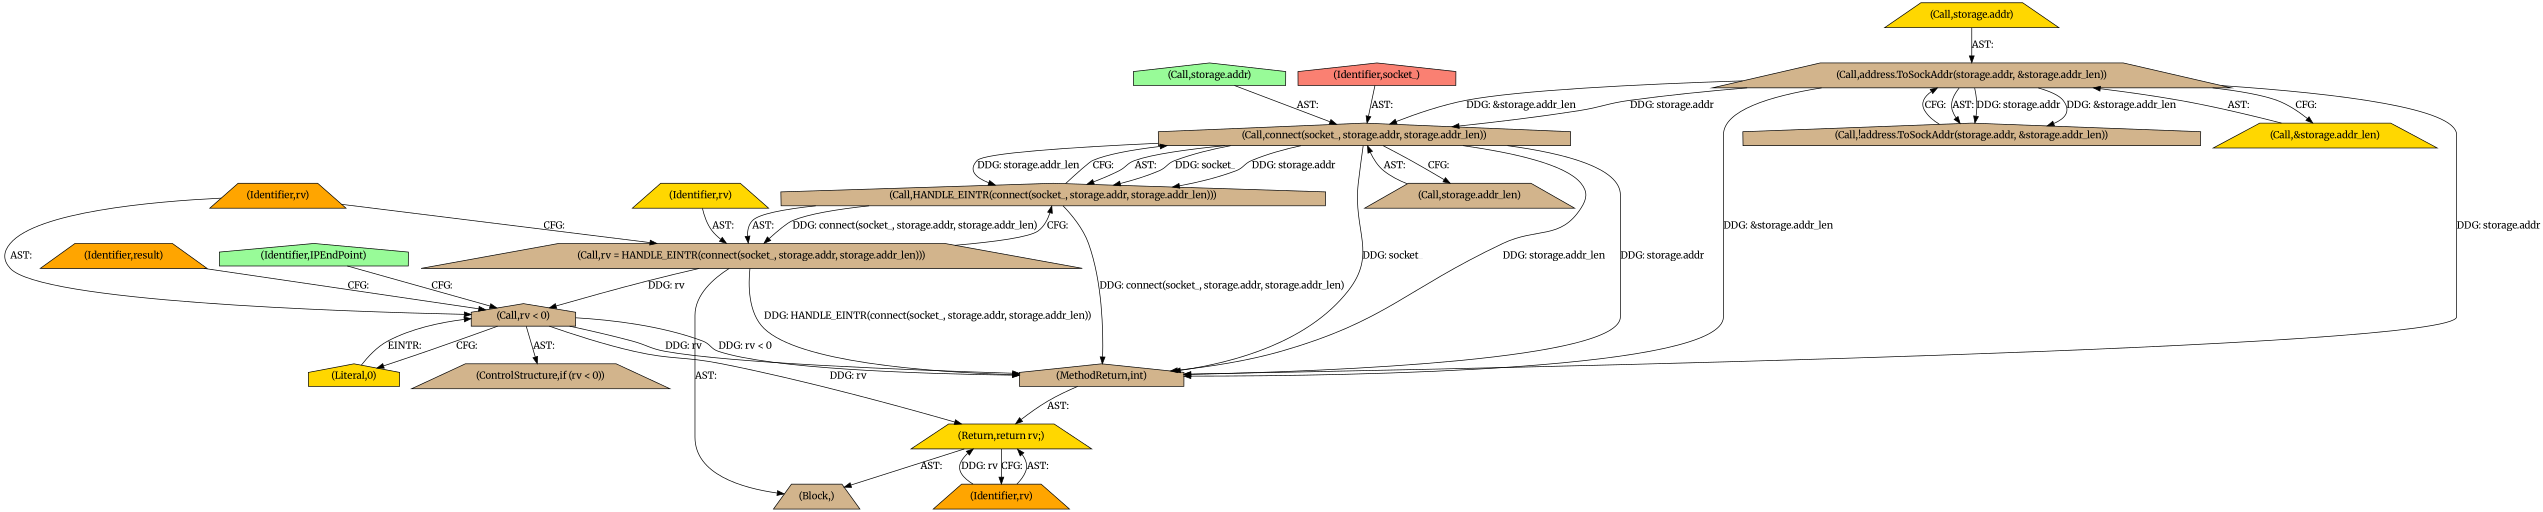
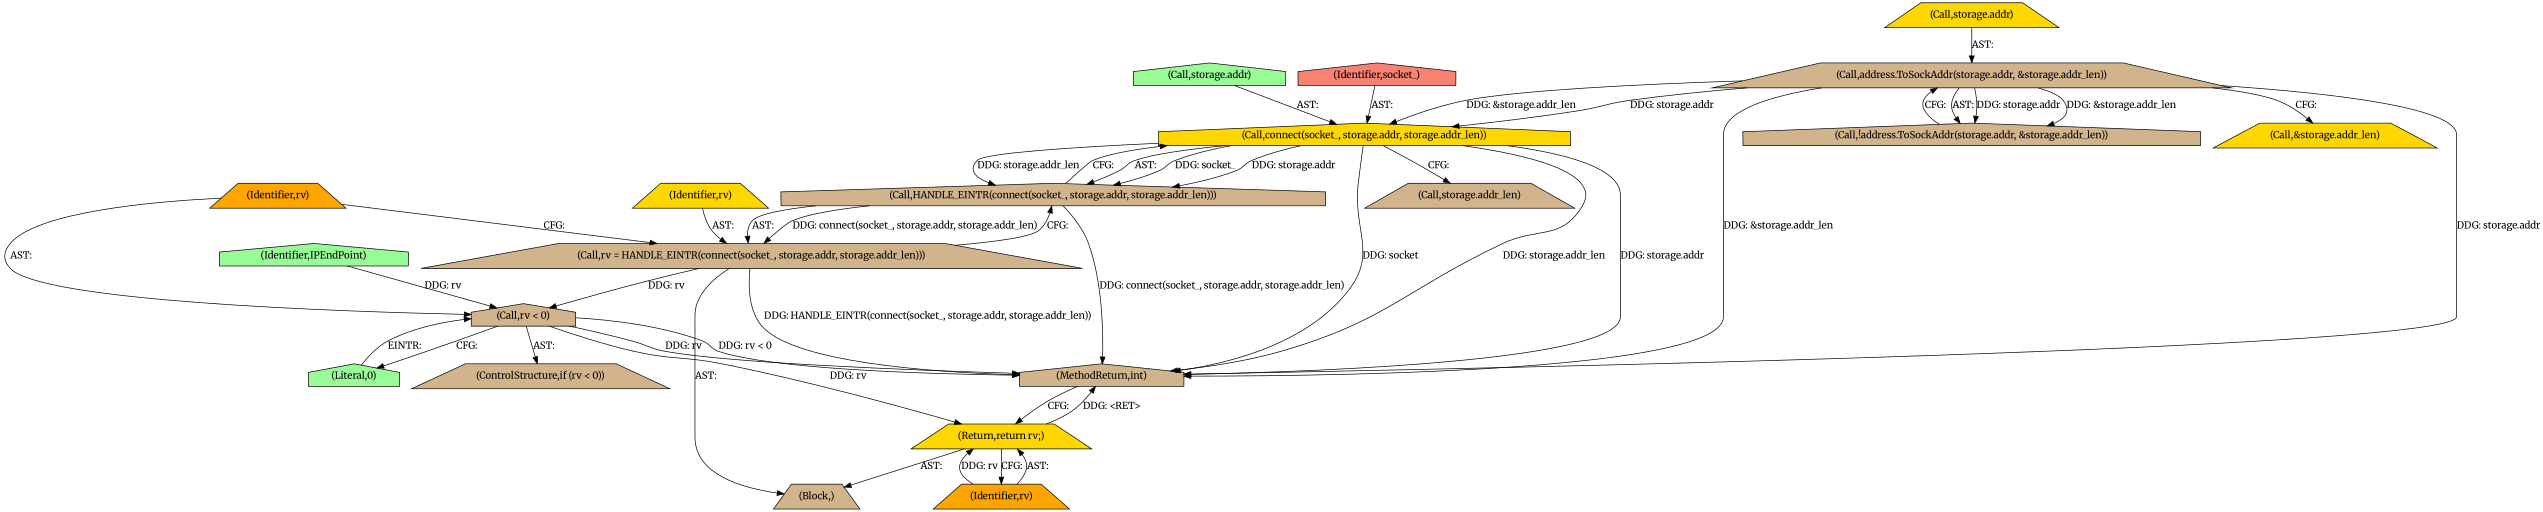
edge "(Call,&storage.addr_len)" -> "(Call,address.ToSockAddr(storage.addr, &storage.addr_len))": removed, label "AST:"
node "(Call,connect(socket_, storage.addr, storage.addr_len))": fillcolor tan -> gold
edge "(Call,storage.addr_len)" -> "(Call,connect(socket_, storage.addr, storage.addr_len))": removed, label "AST:"
node "(Identifier,result)": removed
edge "(Identifier,IPEndPoint)" -> "(Call,rv < 0)": label "CFG: " -> "DDG: rv"
node "(Literal,0)": fillcolor gold -> palegreen
edge "(MethodReturn,int)" -> "(Return,return rv;)": label "AST: " -> "CFG: "
edge "(Return,return rv;)" -> "(MethodReturn,int)": added, label "DDG: <RET>"
